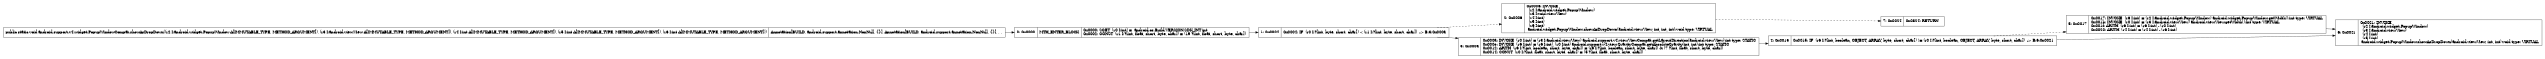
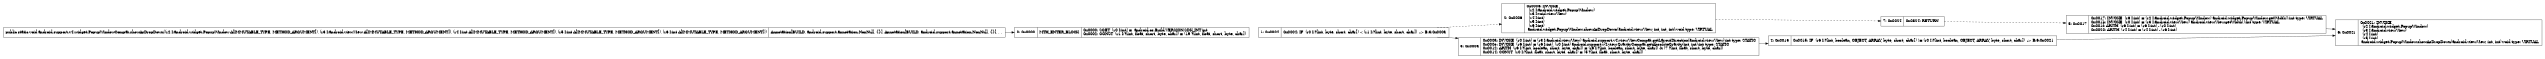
edge "0: 0x0000" -> "1: 0x0004": removed
edge "4: 0x0015" -> "5: 0x0017": now "7: 0x0024" -> "5: 0x0017"
